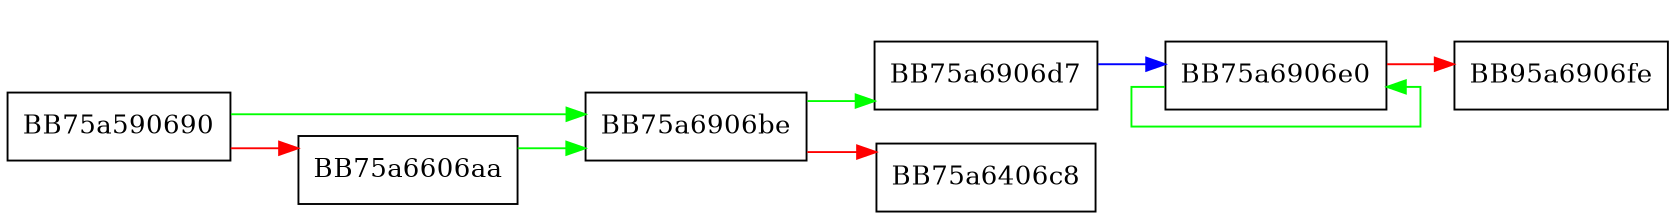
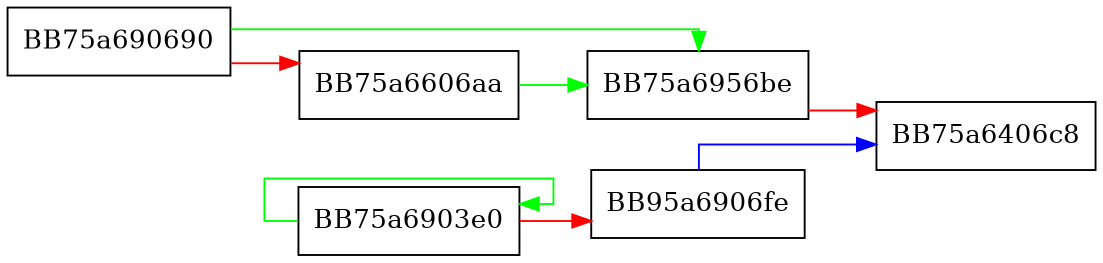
node "BB75a6906d7": removed
node "BB75a6906e0": label "BB75a6906e0" -> "BB75a6903e0"
node "BB75a590690": label "BB75a590690" -> "BB75a690690"
node "BB75a6906be": label "BB75a6906be" -> "BB75a6956be"
edge "BB95a6906fe" -> "BB75a6406c8": added
